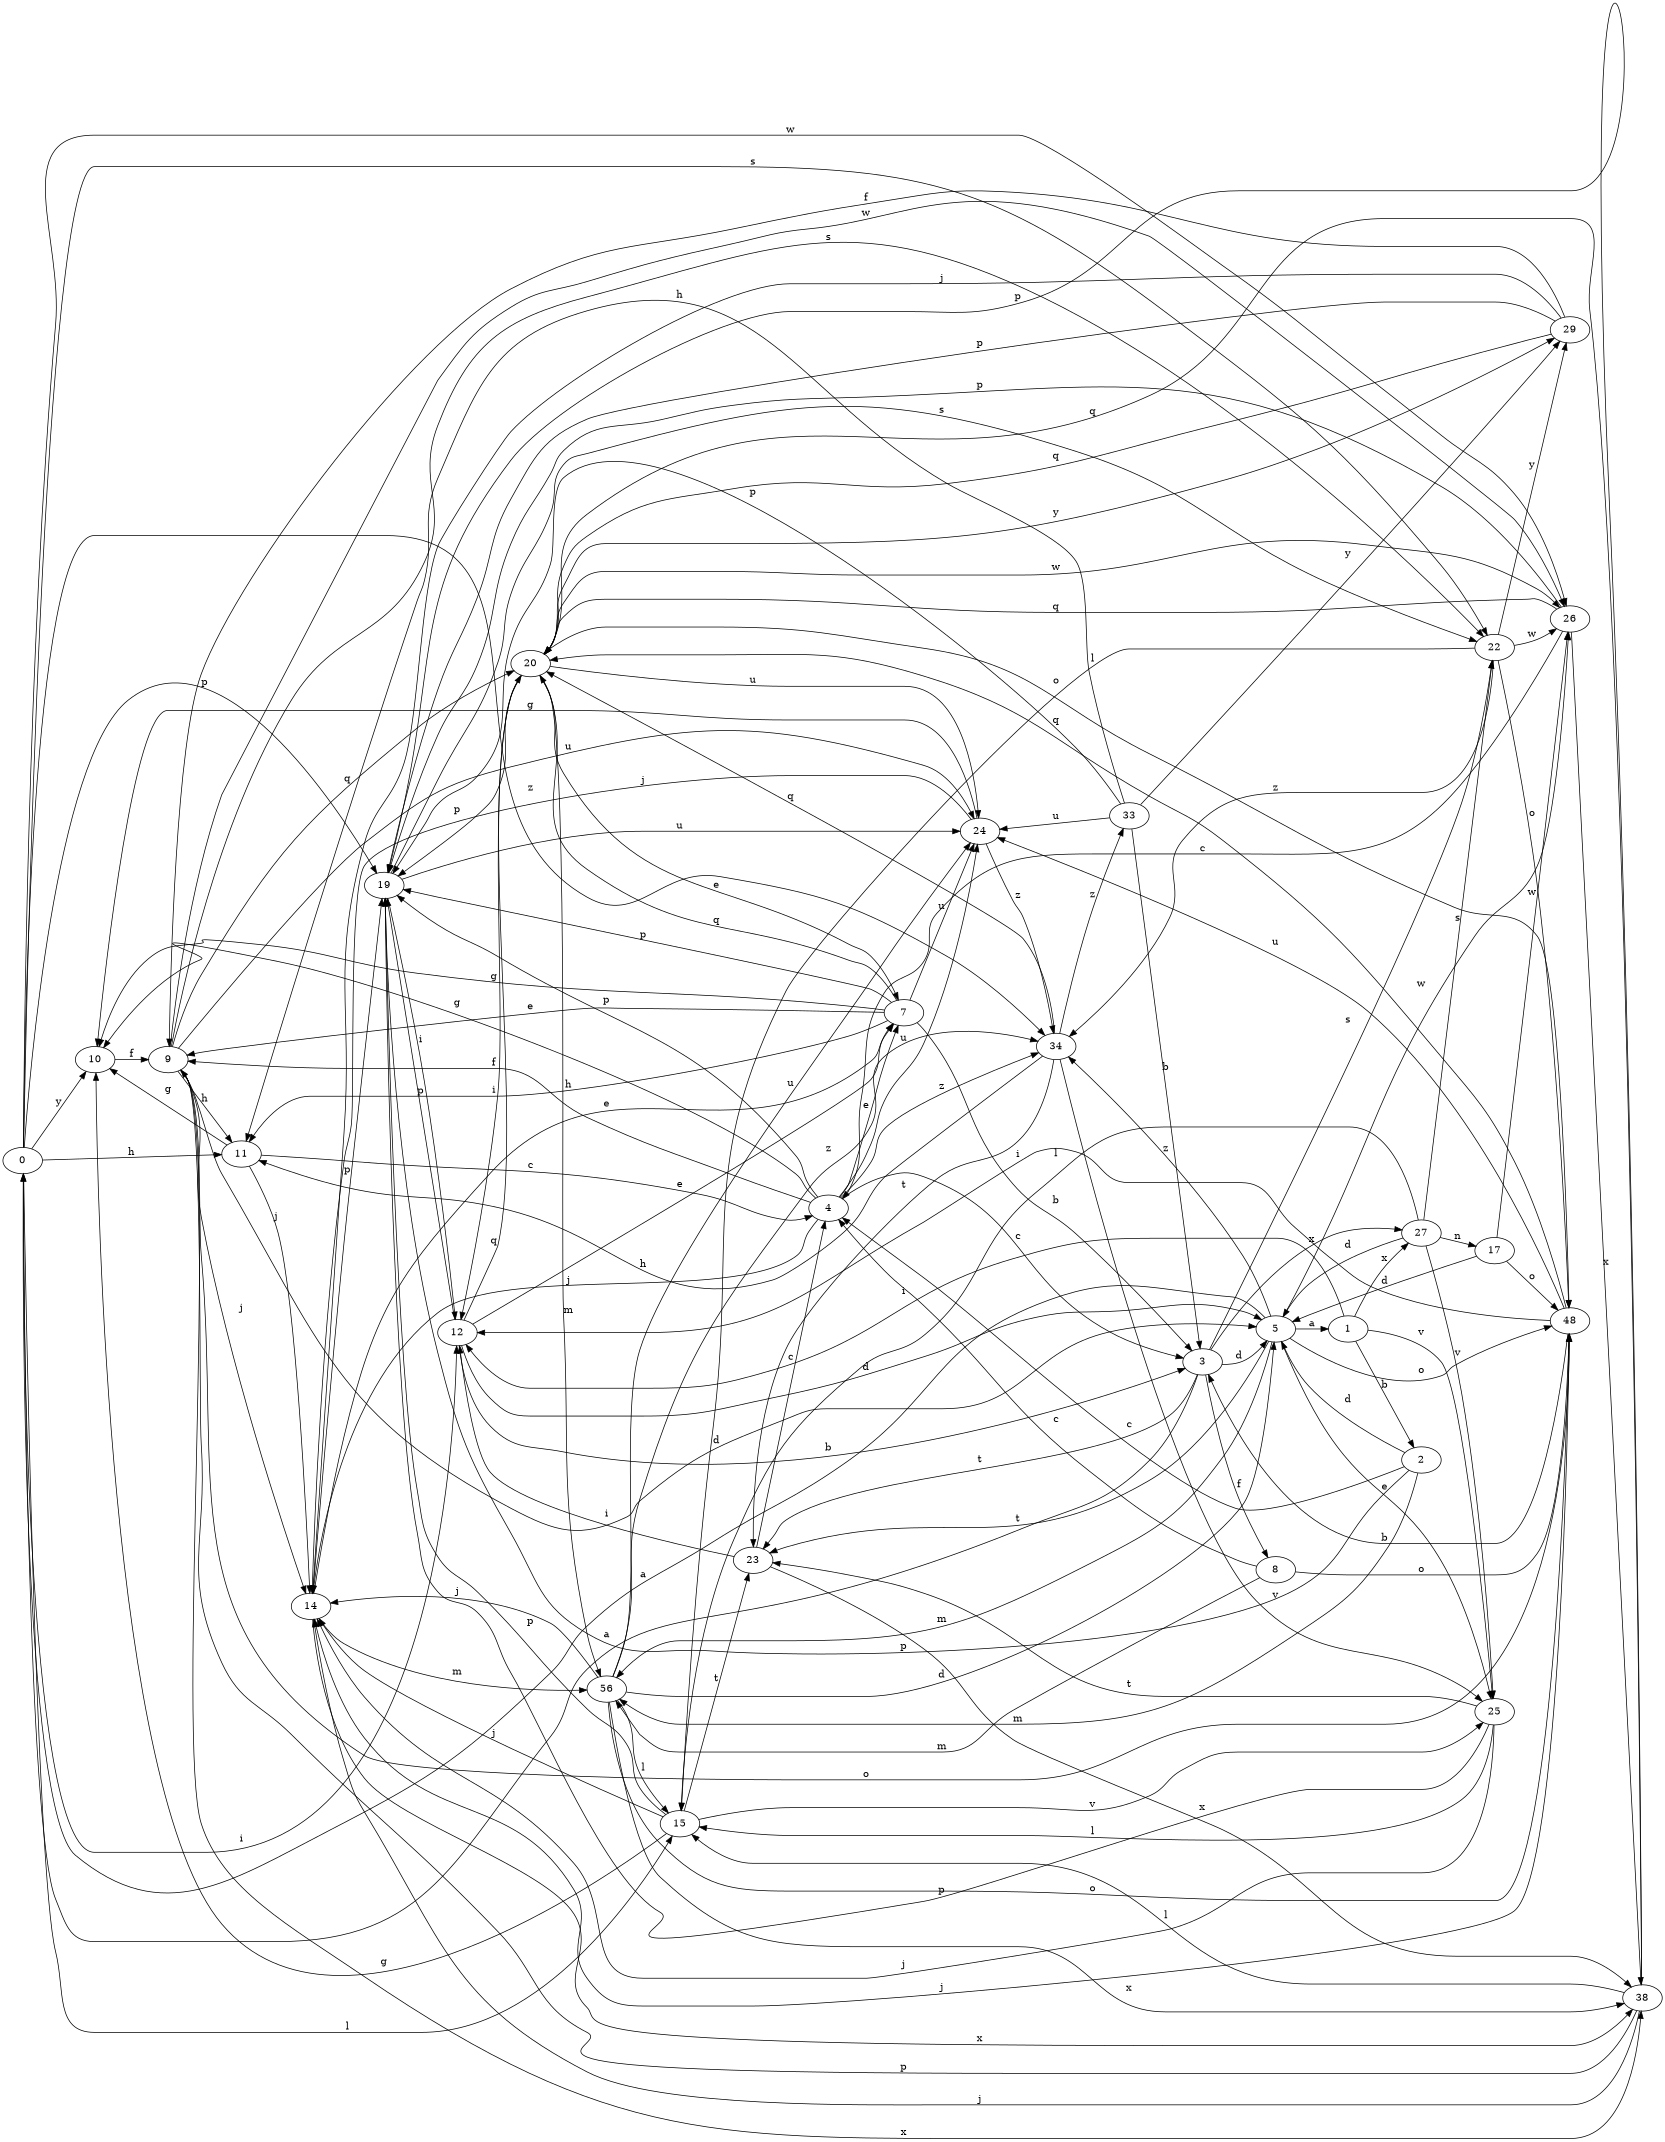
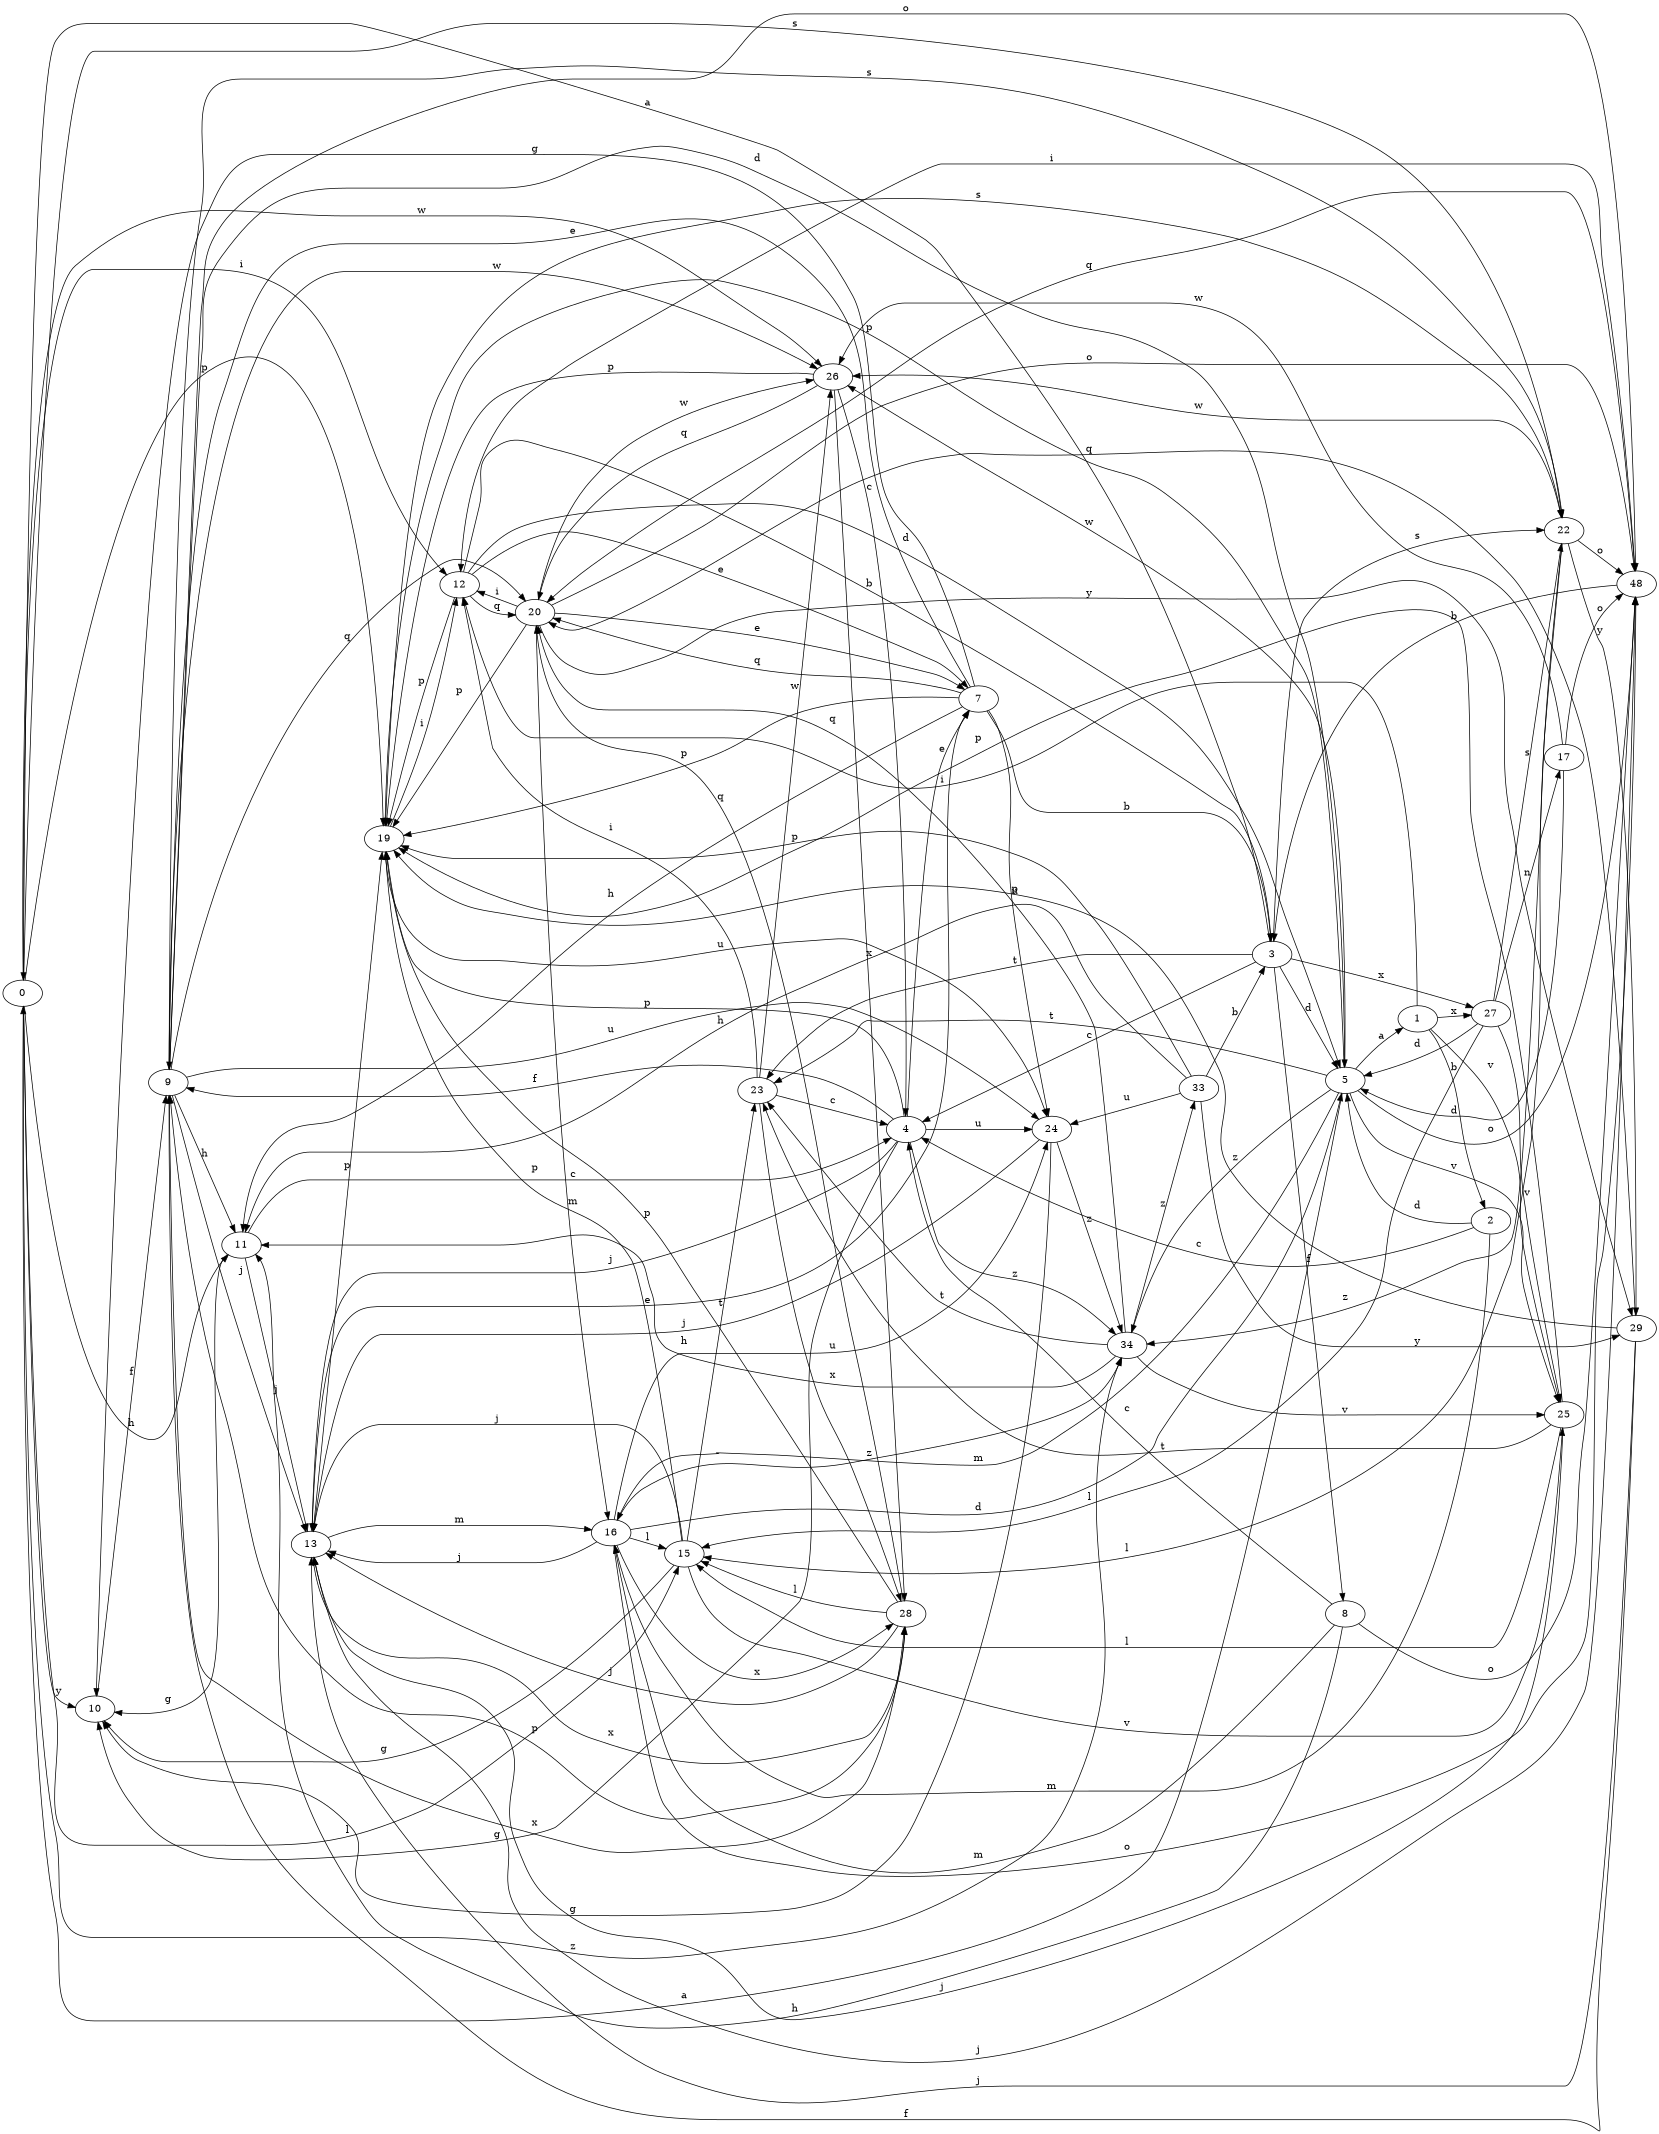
edge "20" -> "24": removed, label "u"
edge "23" -> "26": added, label "w"
edge "48" -> "24": removed, label "u"
edge "4" -> "3": reversed
edge "5" -> "25": label "e" -> "v"
node "14": label "14" -> "13"
edge "2" -> "19": now "5" -> "19"
node "56": label "56" -> "16"
node "38": label "38" -> "28"
edge "8" -> "11": added, label "h"
